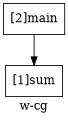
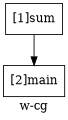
edge "[2]main" -> "[1]sum": reversed
